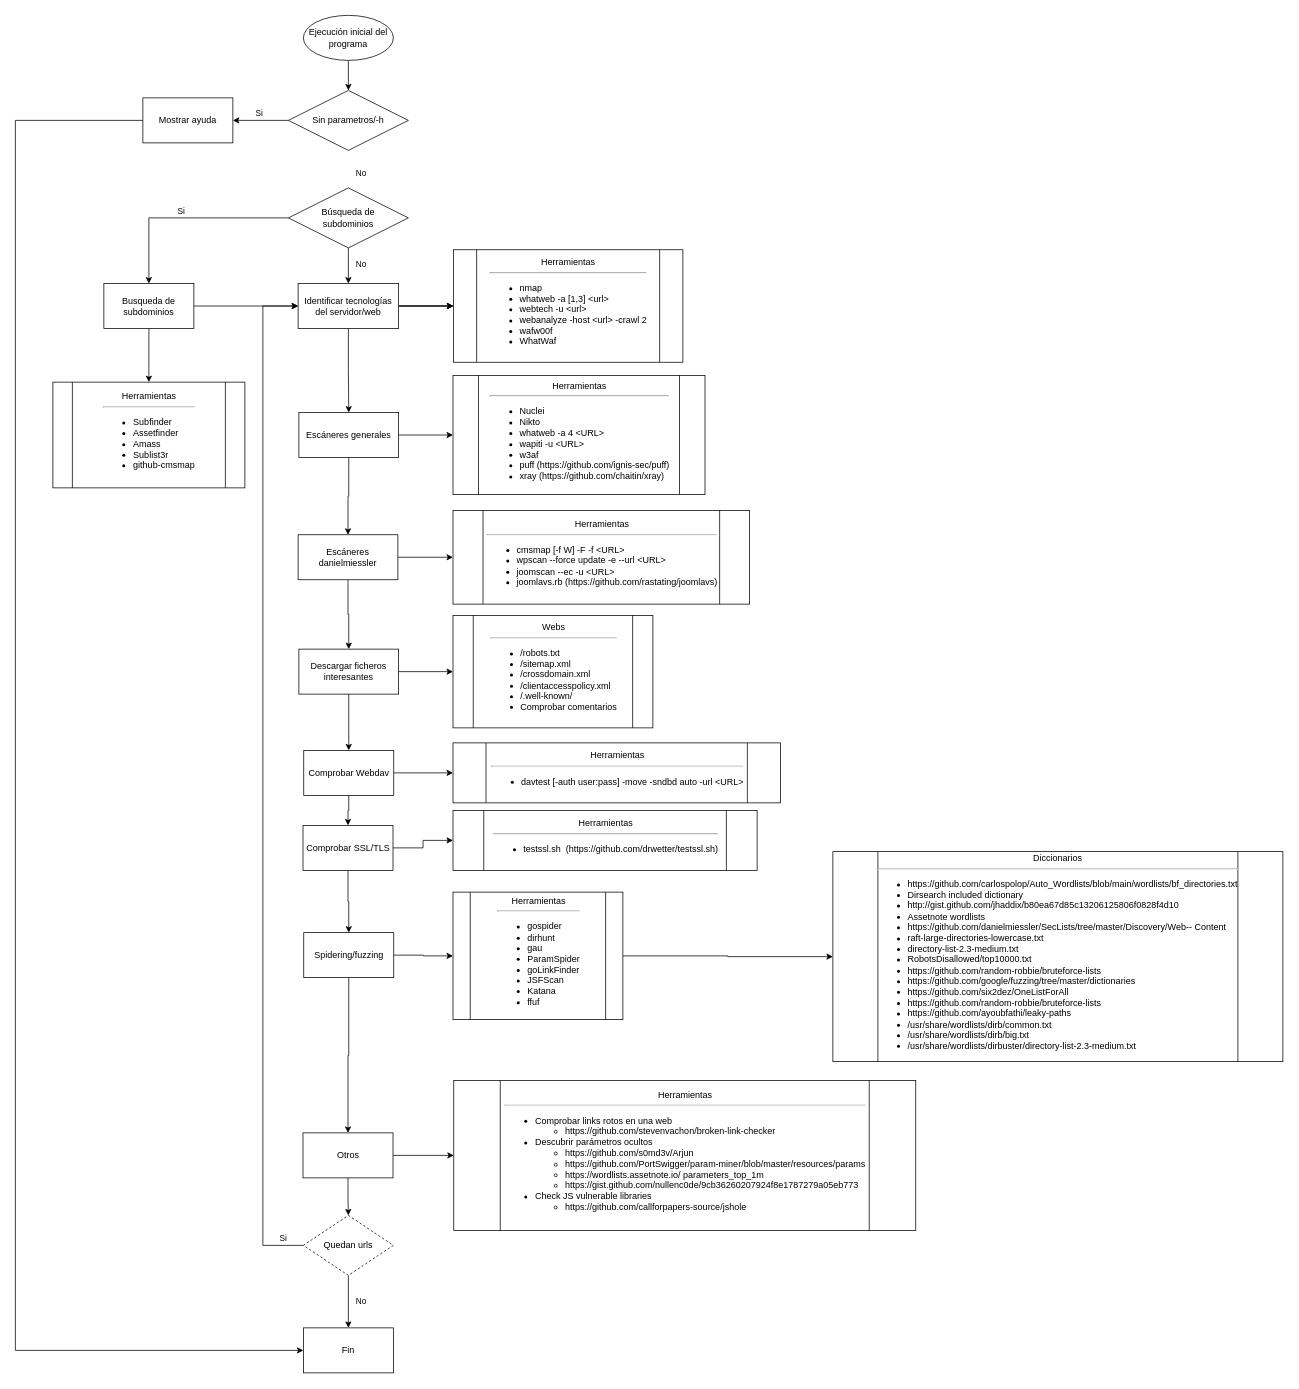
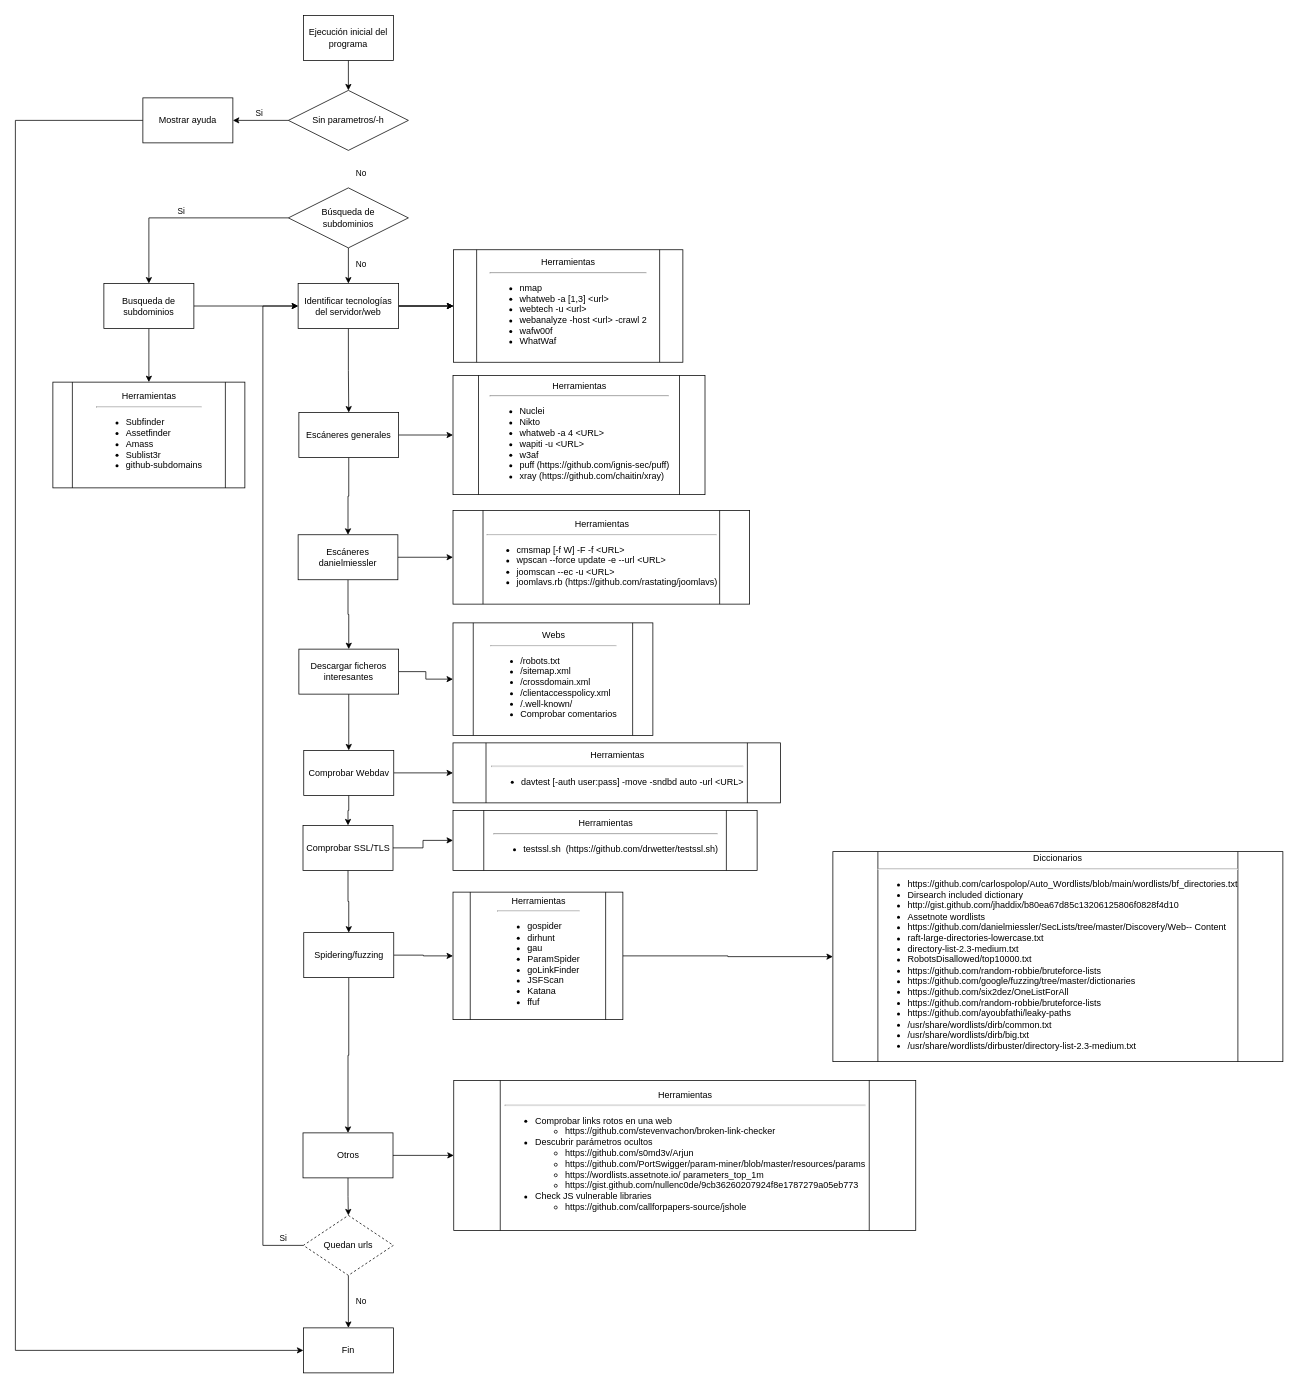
node "Ejecución inicial del programa": shape ellipse -> rectangle
node "Herramientas Subfinder Assetfinder Amass Sublist3r github-cmsmap": label "Herramientas Subfinder Assetfinder Amass Sublist3r github-cmsmap" -> "Herramientas Subfinder Assetfinder Amass Sublist3r github-subdomains"
node "Webs /robots.txt /sitemap.xml /crossdomain.xml /clientaccesspolicy.xml /.well-known/ Comprobar comentarios": moved (553, 672) -> (553, 679)
